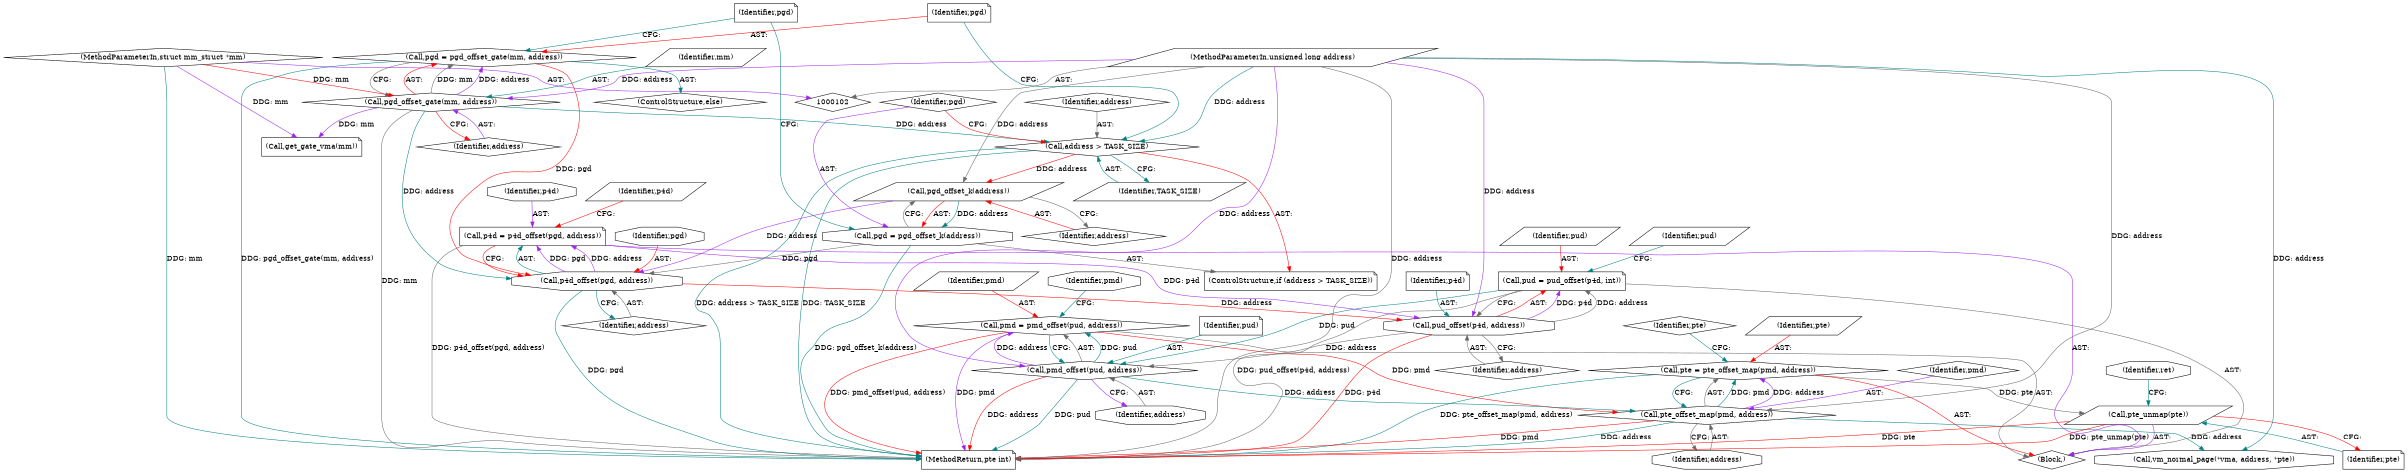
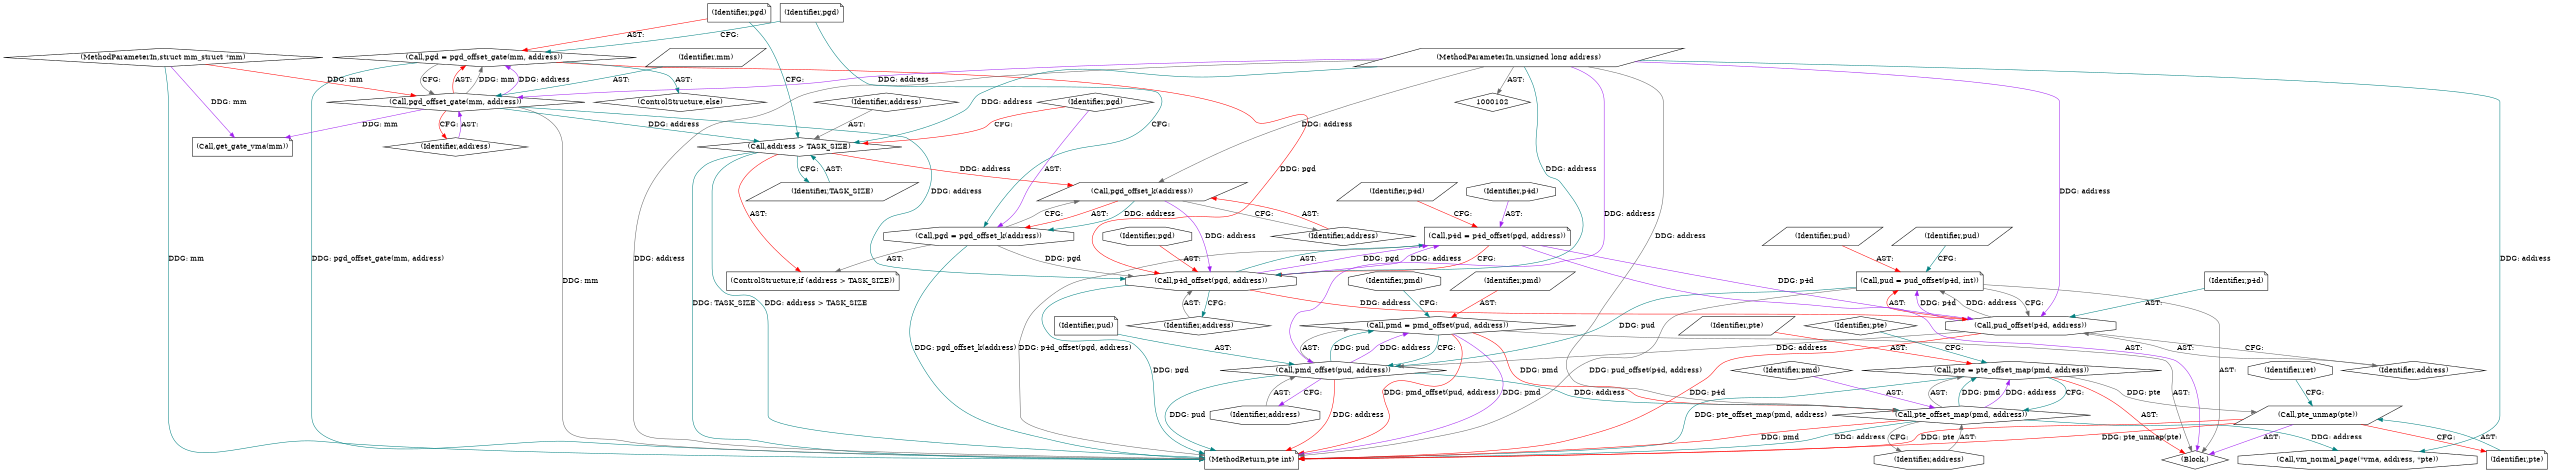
edge "(MethodParameterIn,struct mm_struct *mm)" -> "1000102": removed, label "AST:"
edge "(MethodParameterIn,unsigned long address)" -> "(Call,p4d_offset(pgd, address))": added, label "DDG: address"
